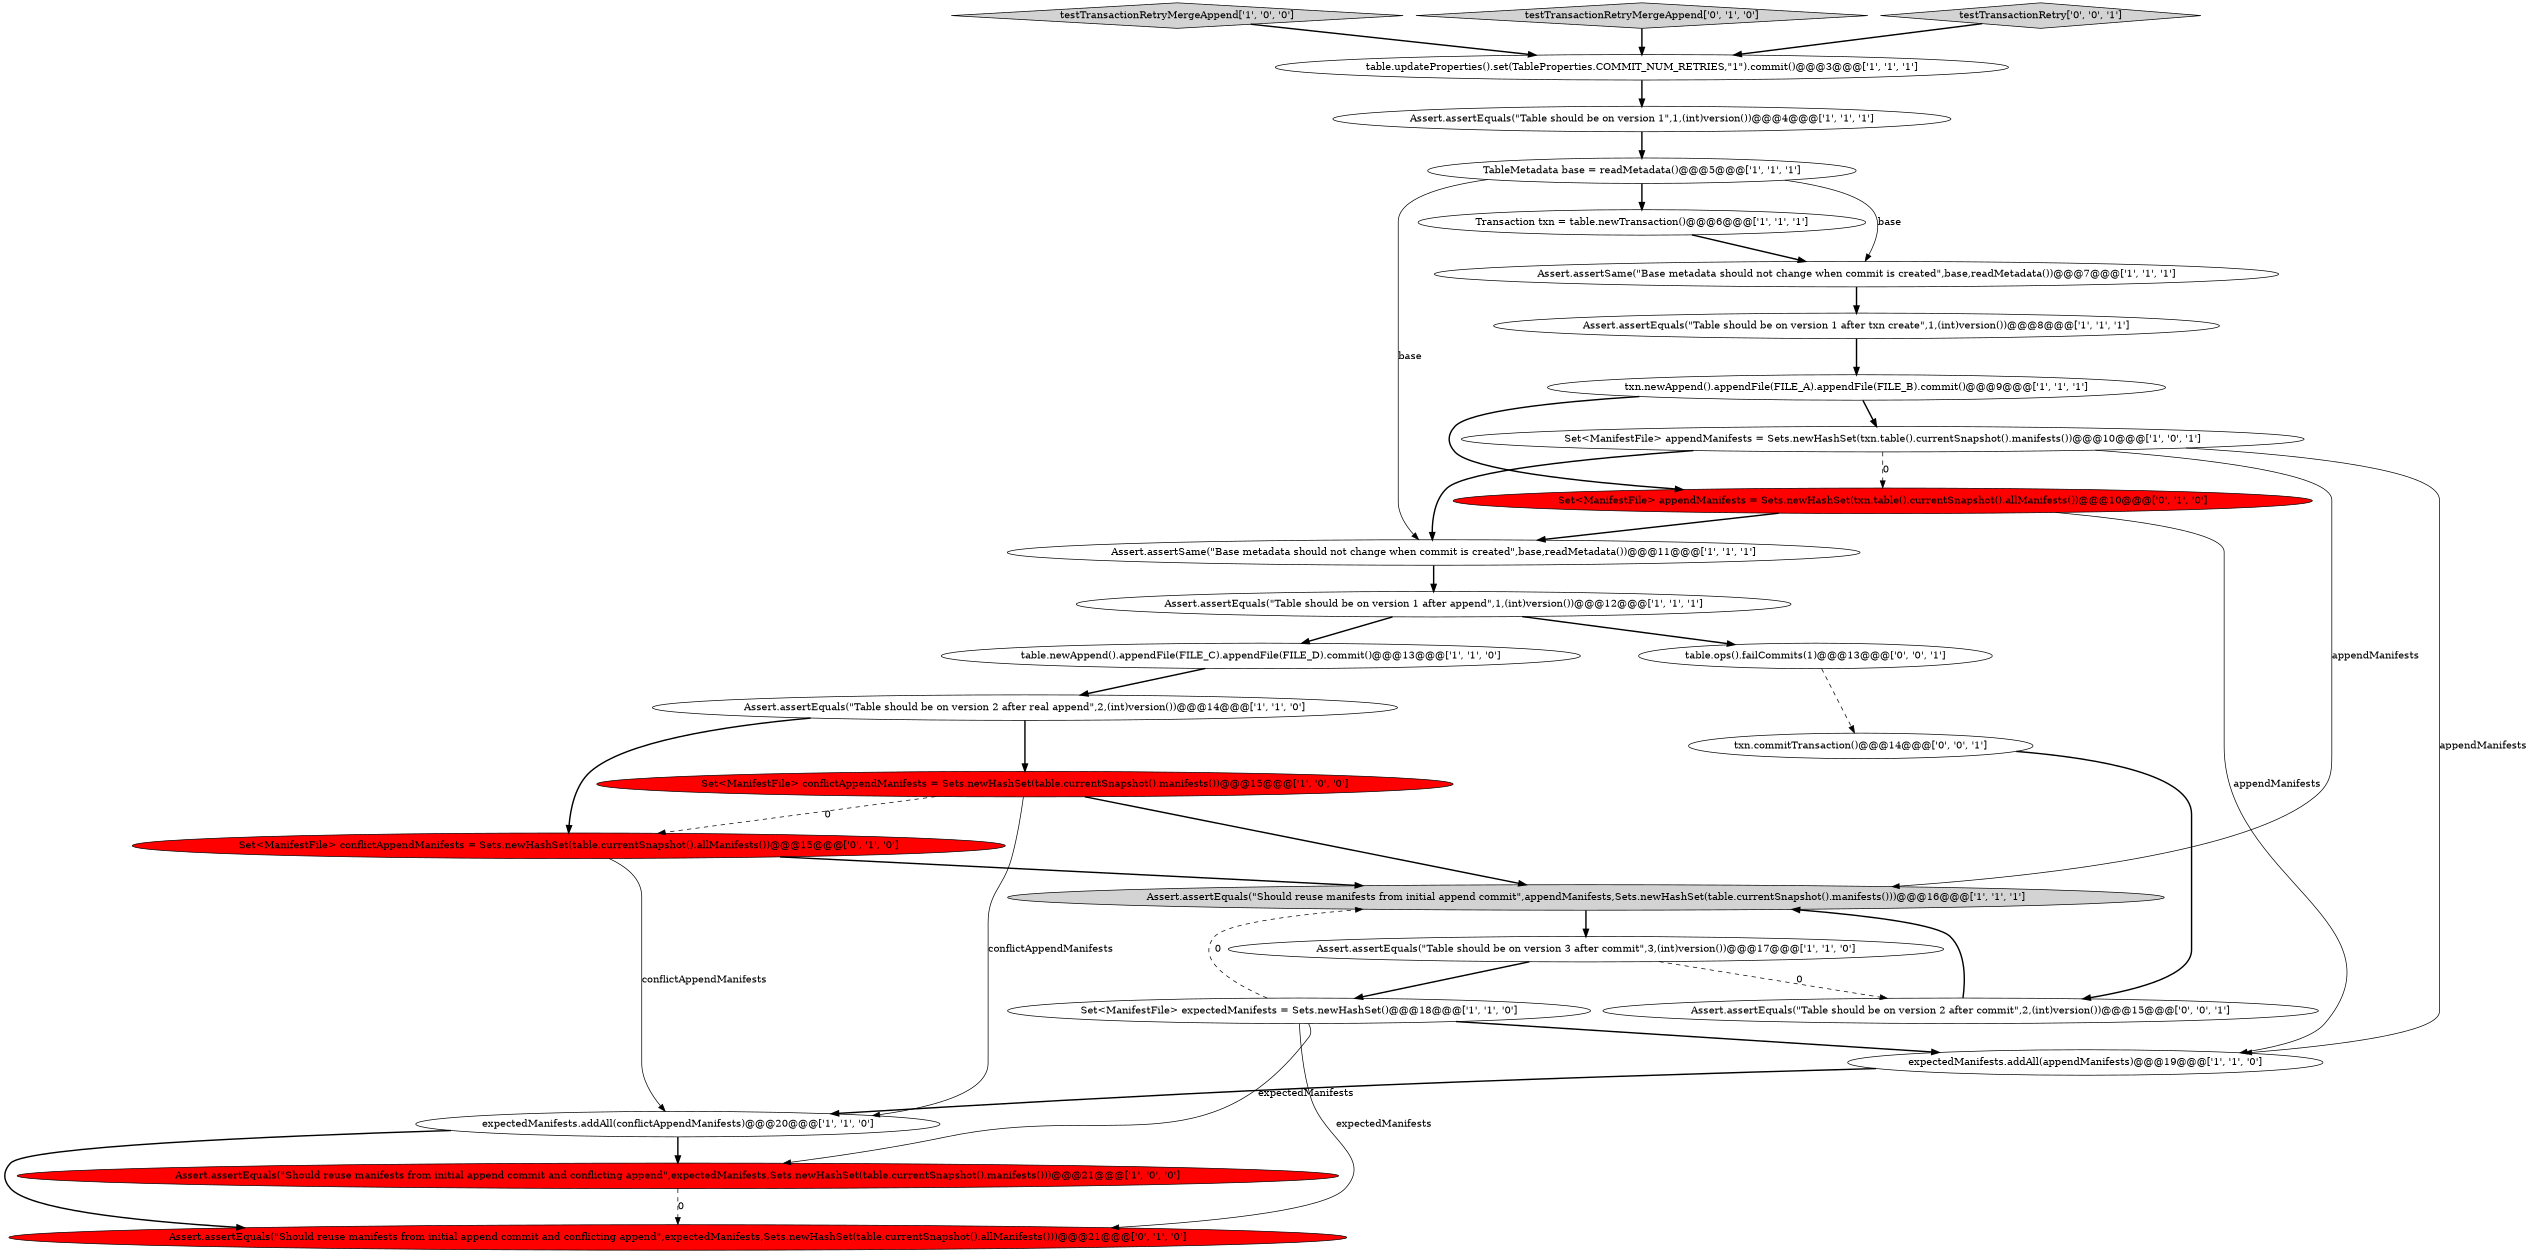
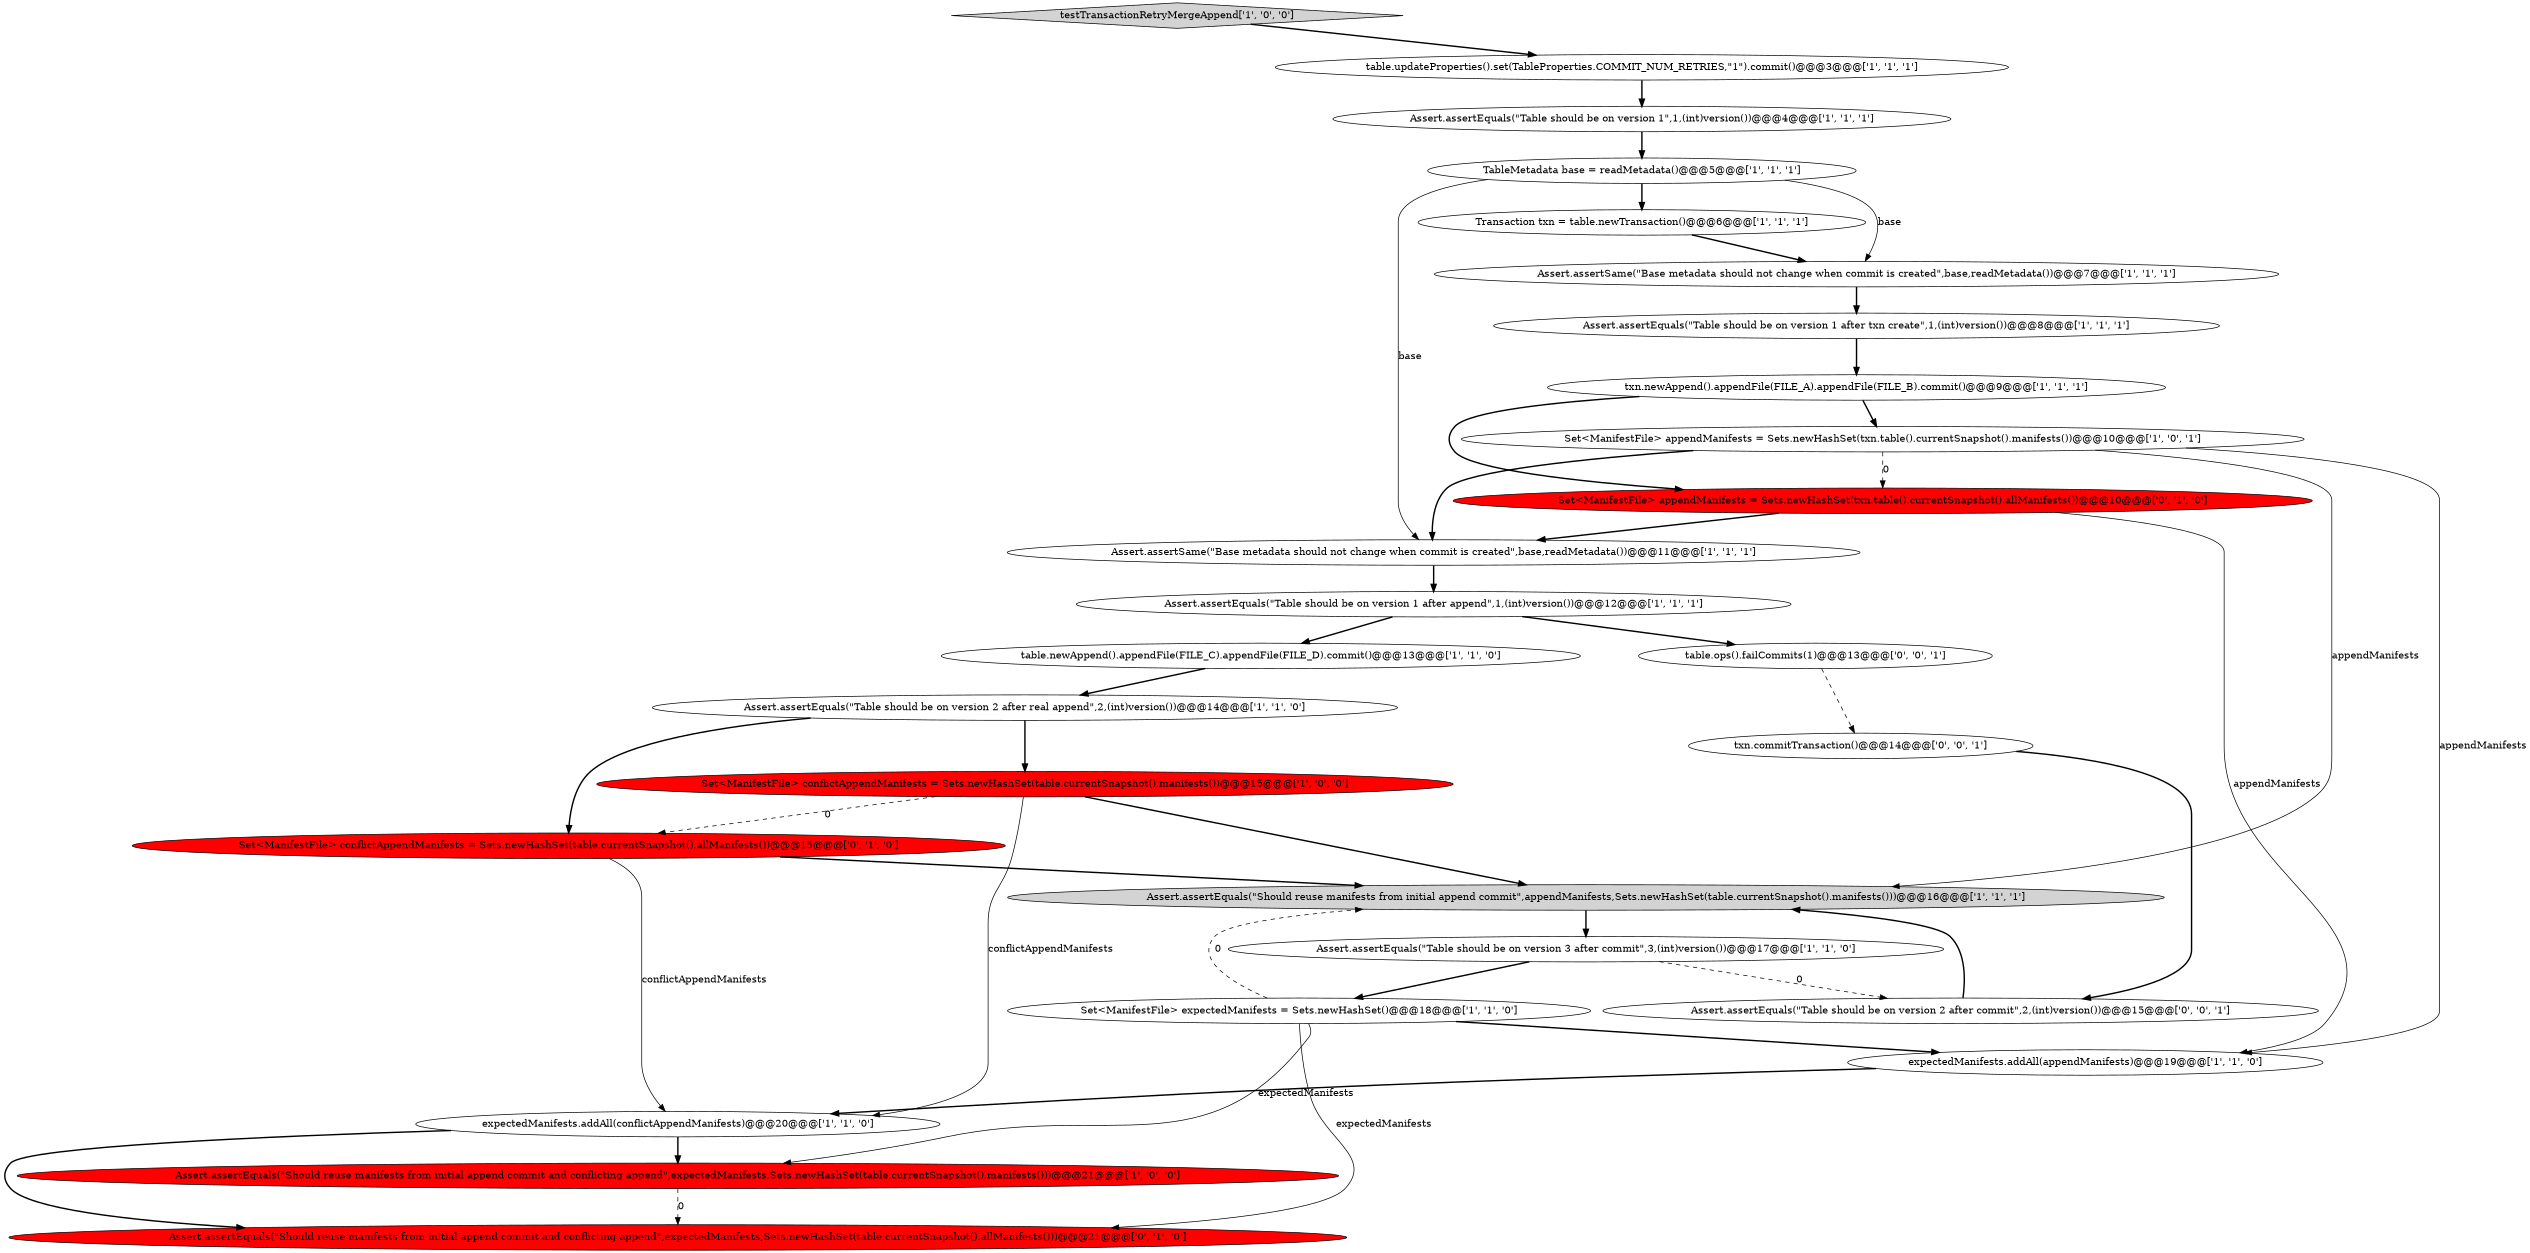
node "testTransactionRetryMergeAppend['0', '1', '0']": removed
node "testTransactionRetry['0', '0', '1']": removed
